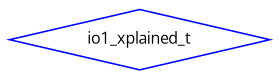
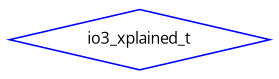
node "io1_xplained_t": label "io1_xplained_t" -> "io3_xplained_t"
